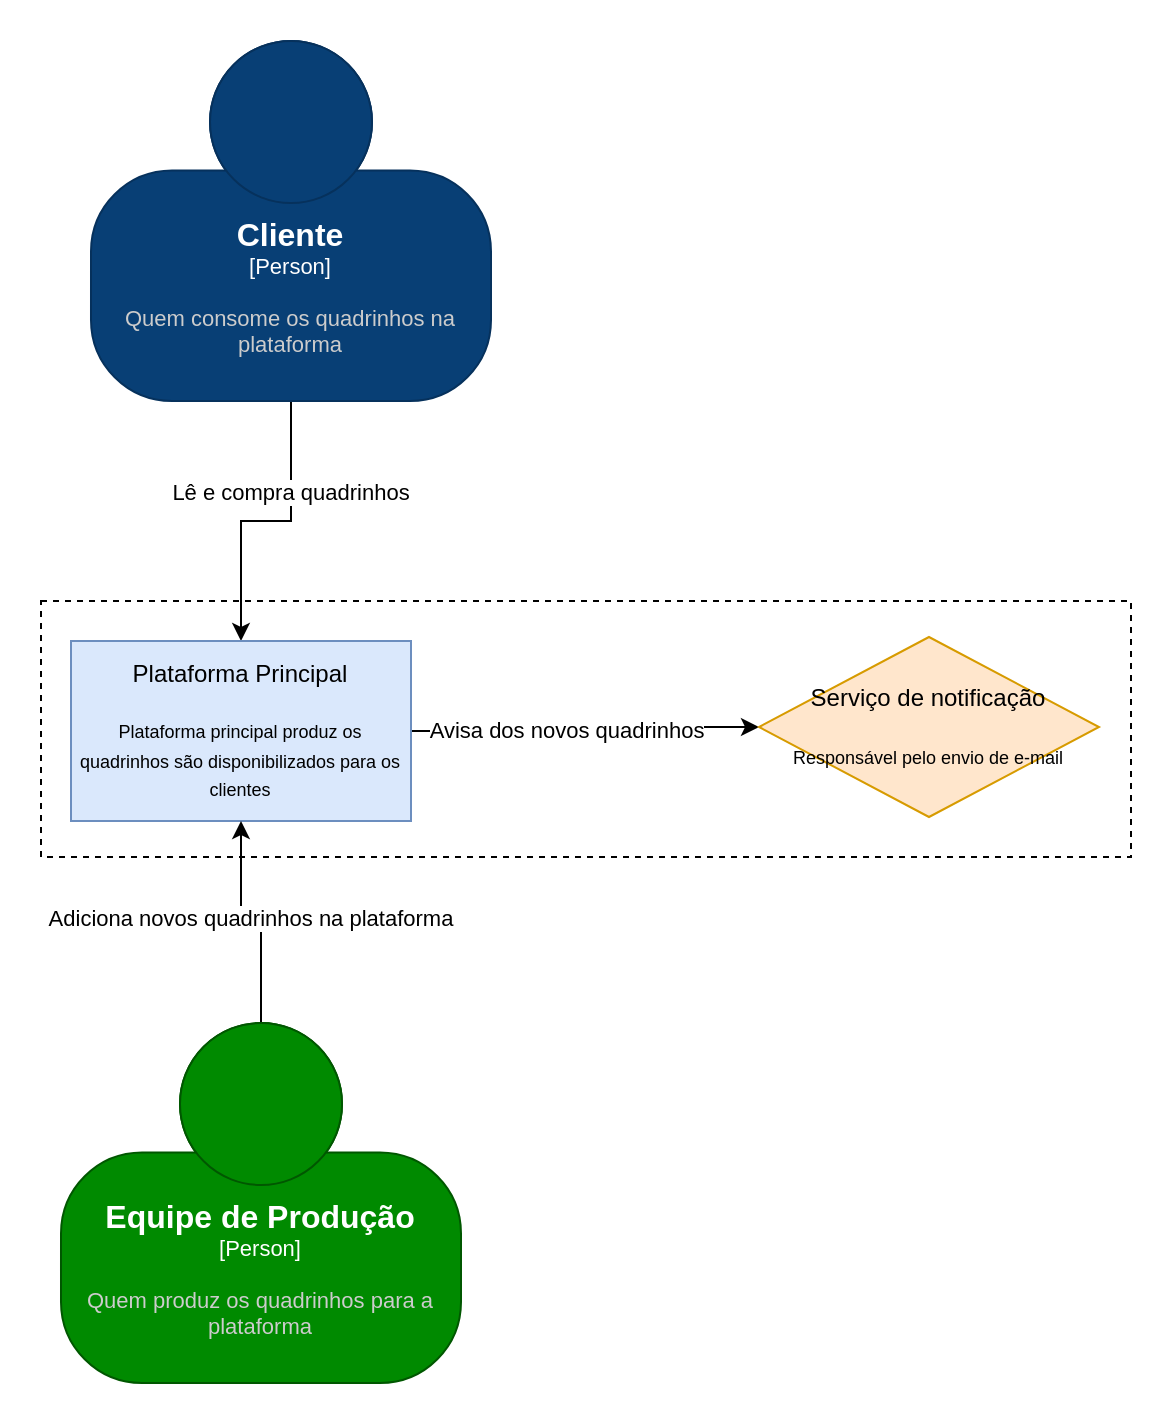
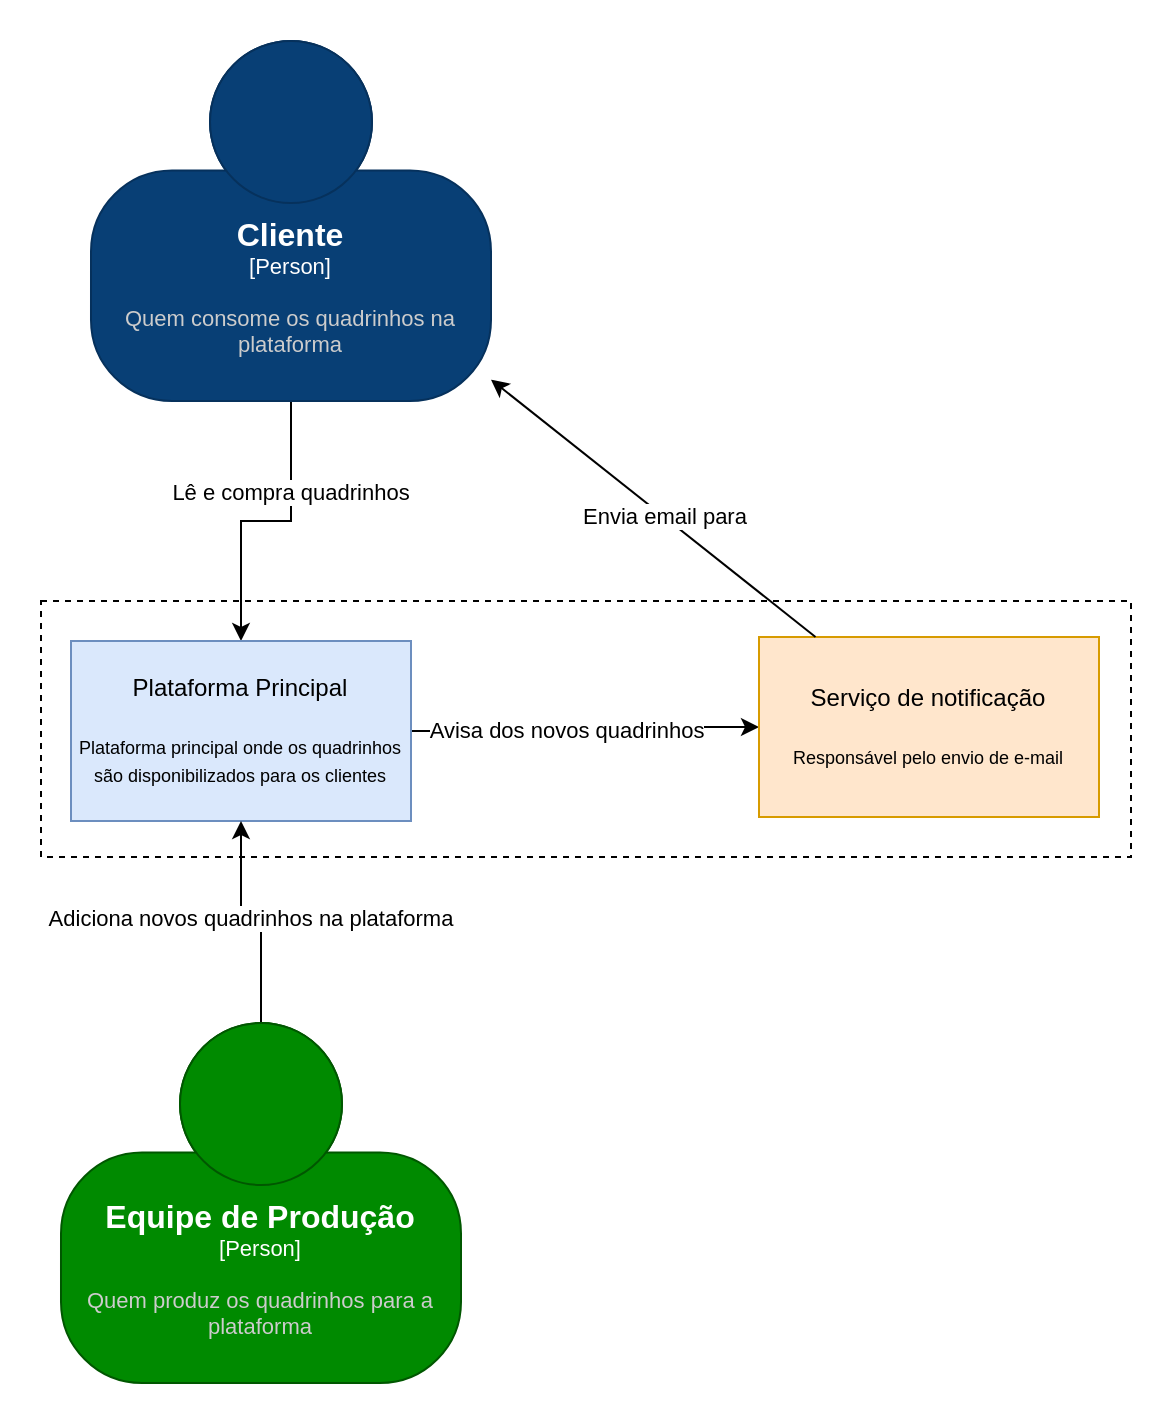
edge "Serviço de notificação Responsável pelo envio de e-mail" -> "Cliente [Person] Quem consome os quadrinhos na plataforma": added, label "Envia email para"
node "Serviço de notificação Responsável pelo envio de e-mail": shape diamond -> rectangle
node "Plataforma Principal Plataforma principal produz os quadrinhos são disponibilizados para os clientes": label "Plataforma Principal Plataforma principal produz os quadrinhos são disponibilizados para os clientes" -> "Plataforma Principal Plataforma principal onde os quadrinhos são disponibilizados para os clientes"
